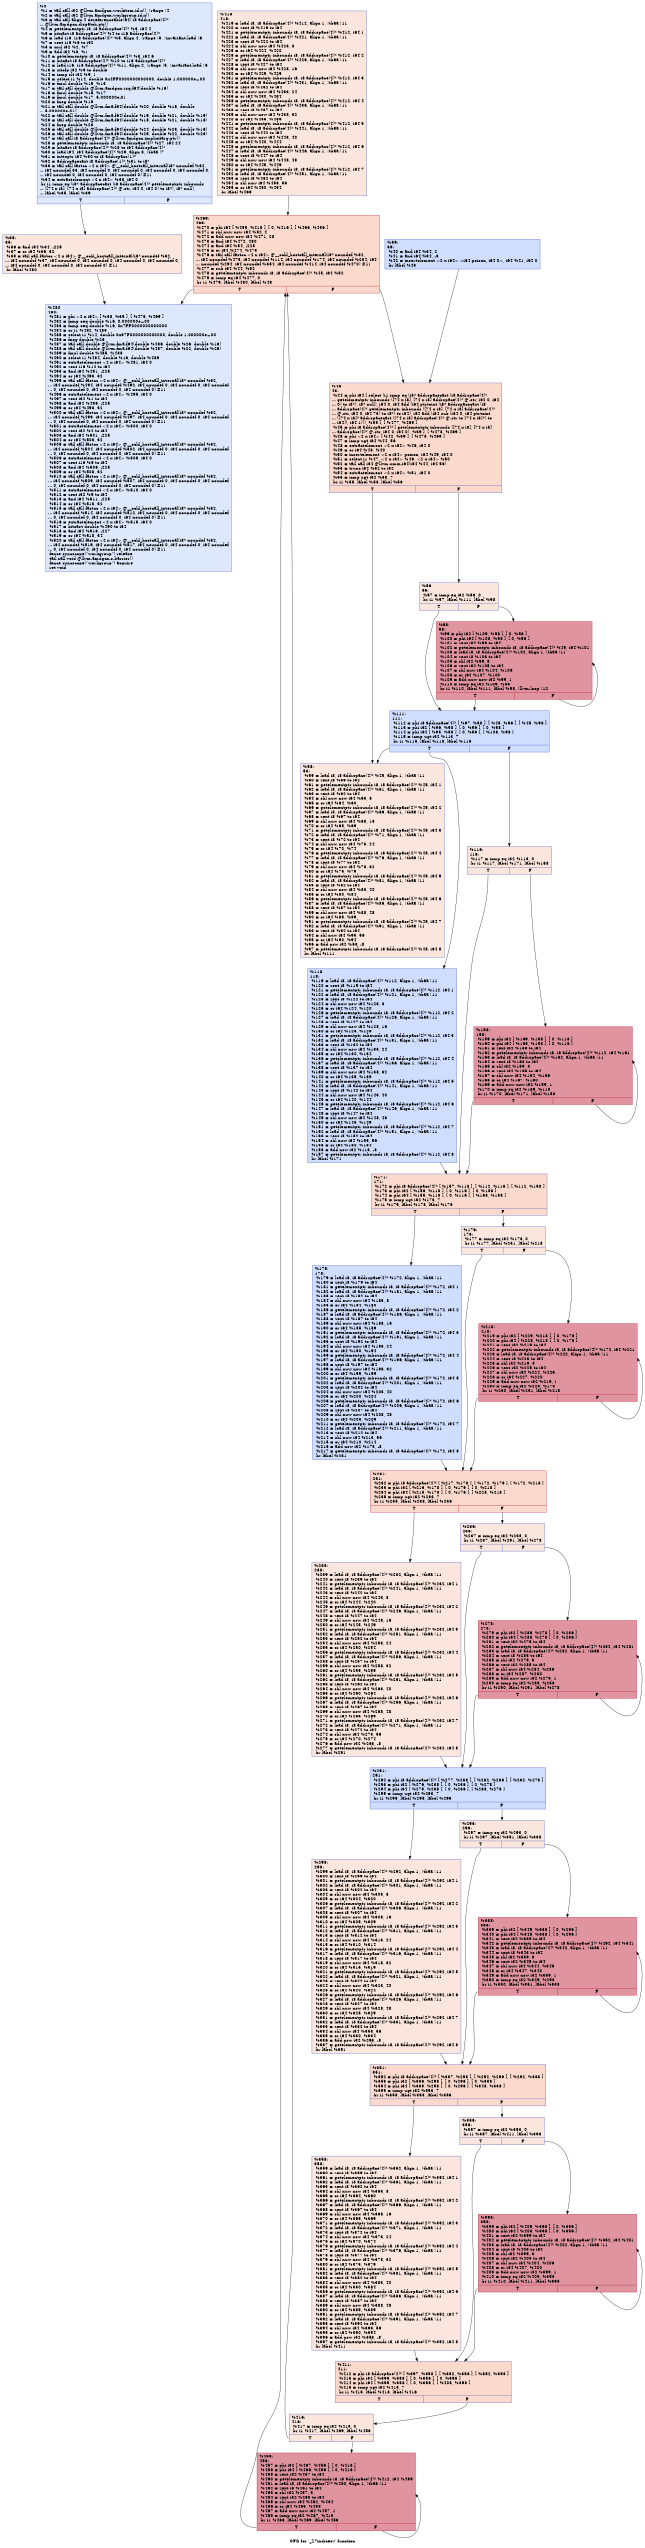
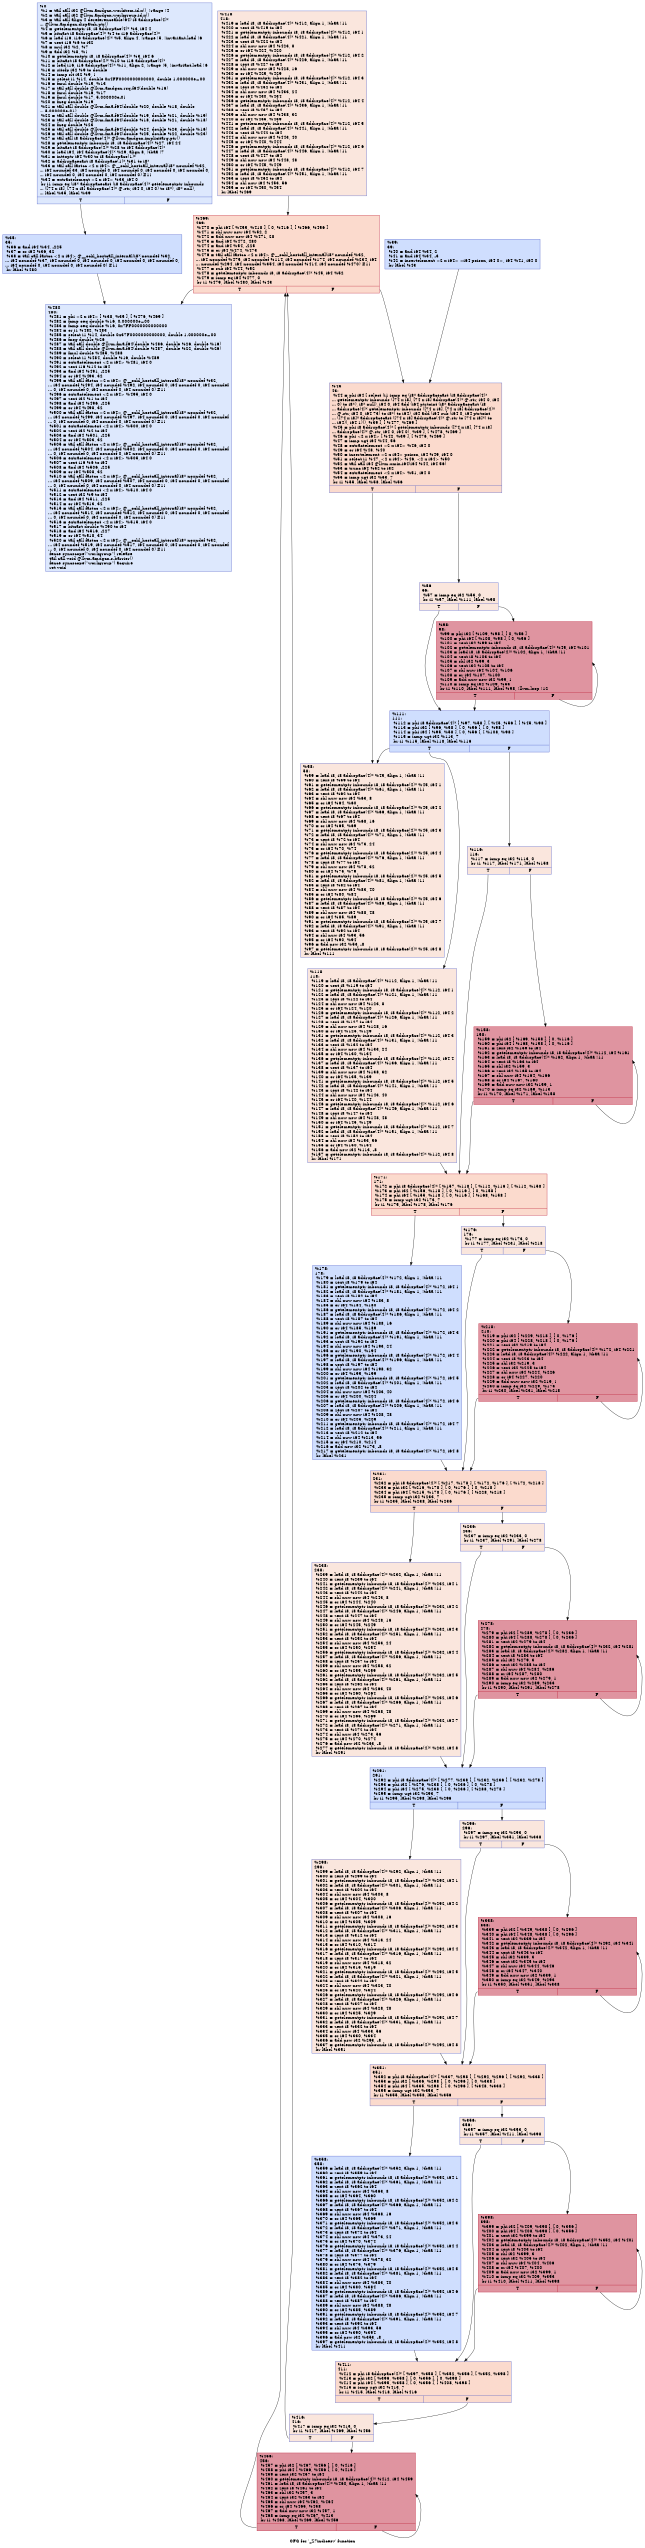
node "%35:": fillcolor #f3c7b170 -> #93b5fe70
node "%118:": fillcolor #93b5fe70 -> #f3c7b170
node "%171:": color #3d50c3ff -> #b70d28ff
node "%231:": color #b70d28ff -> #3d50c3ff
node "%358:": fillcolor #f3c7b170 -> #93b5fe70
